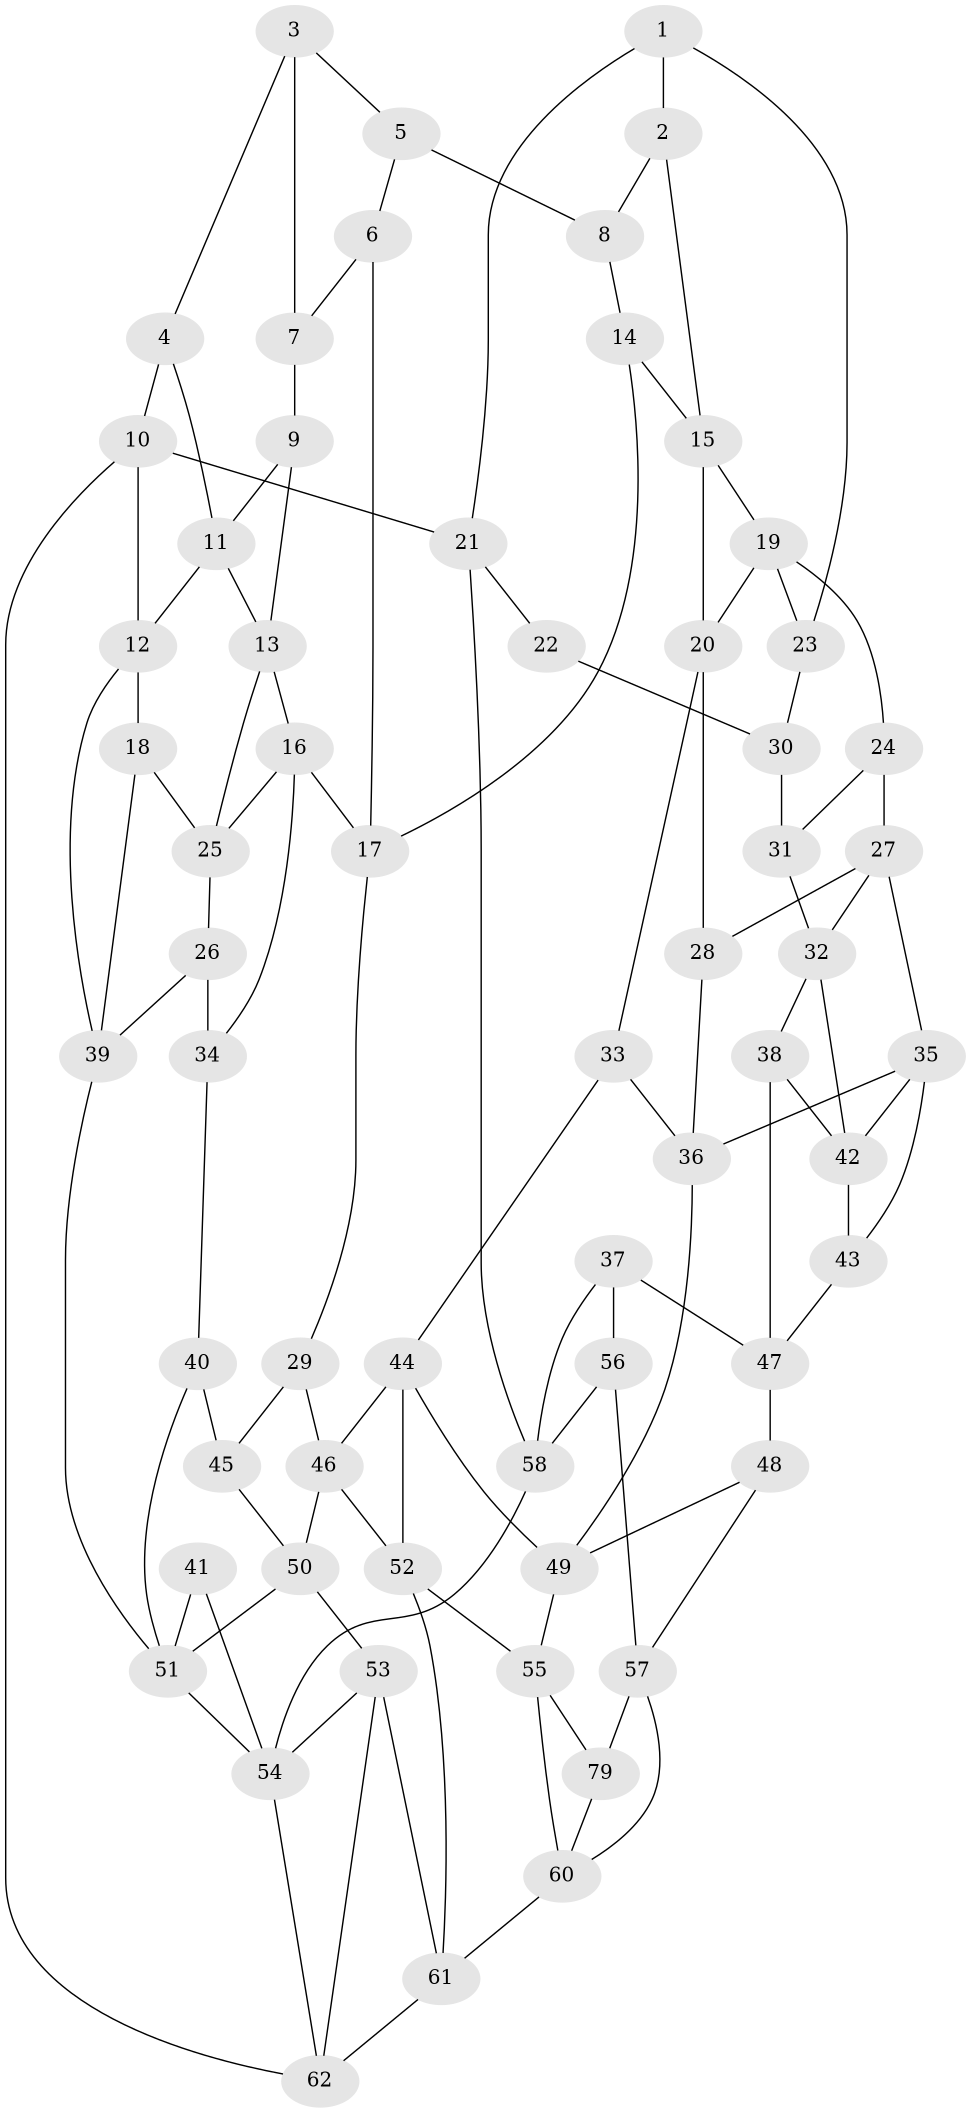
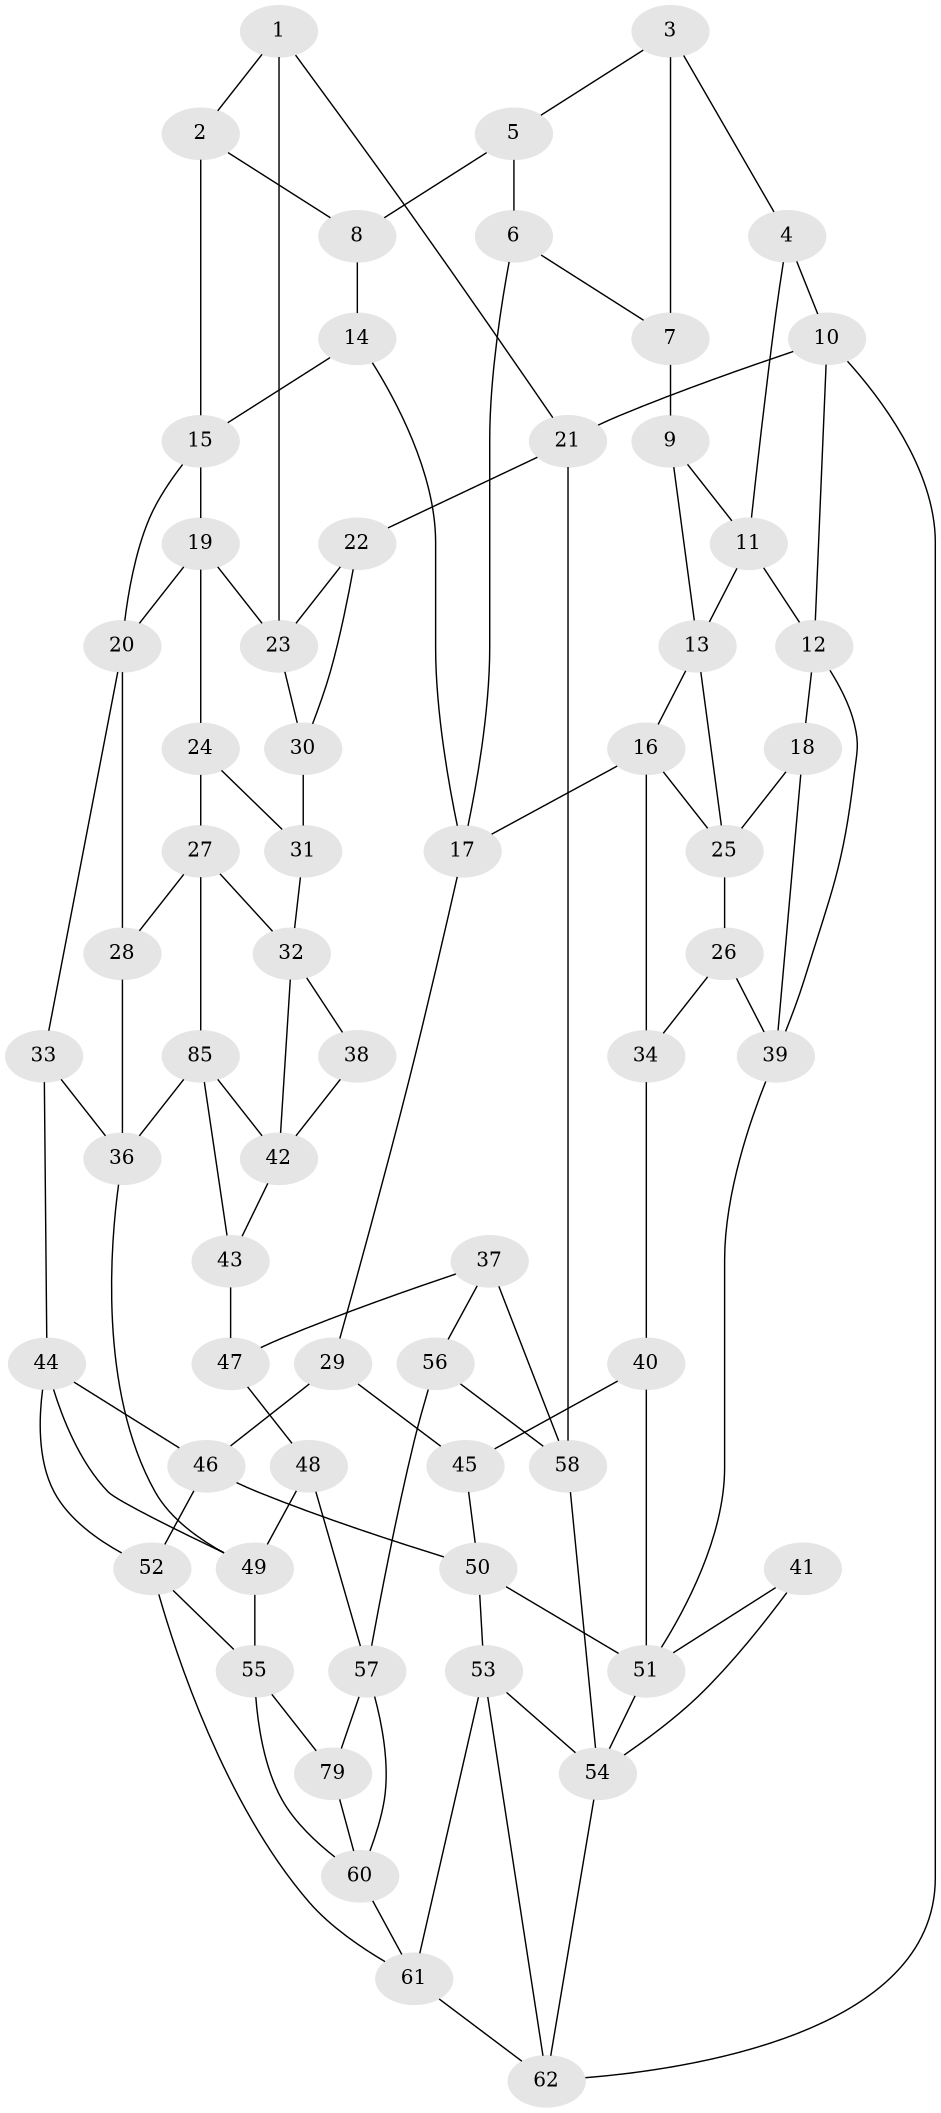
edge "22" -- "23": added
node "35": label "35" -> "85"
edge "38" -- "47": removed
